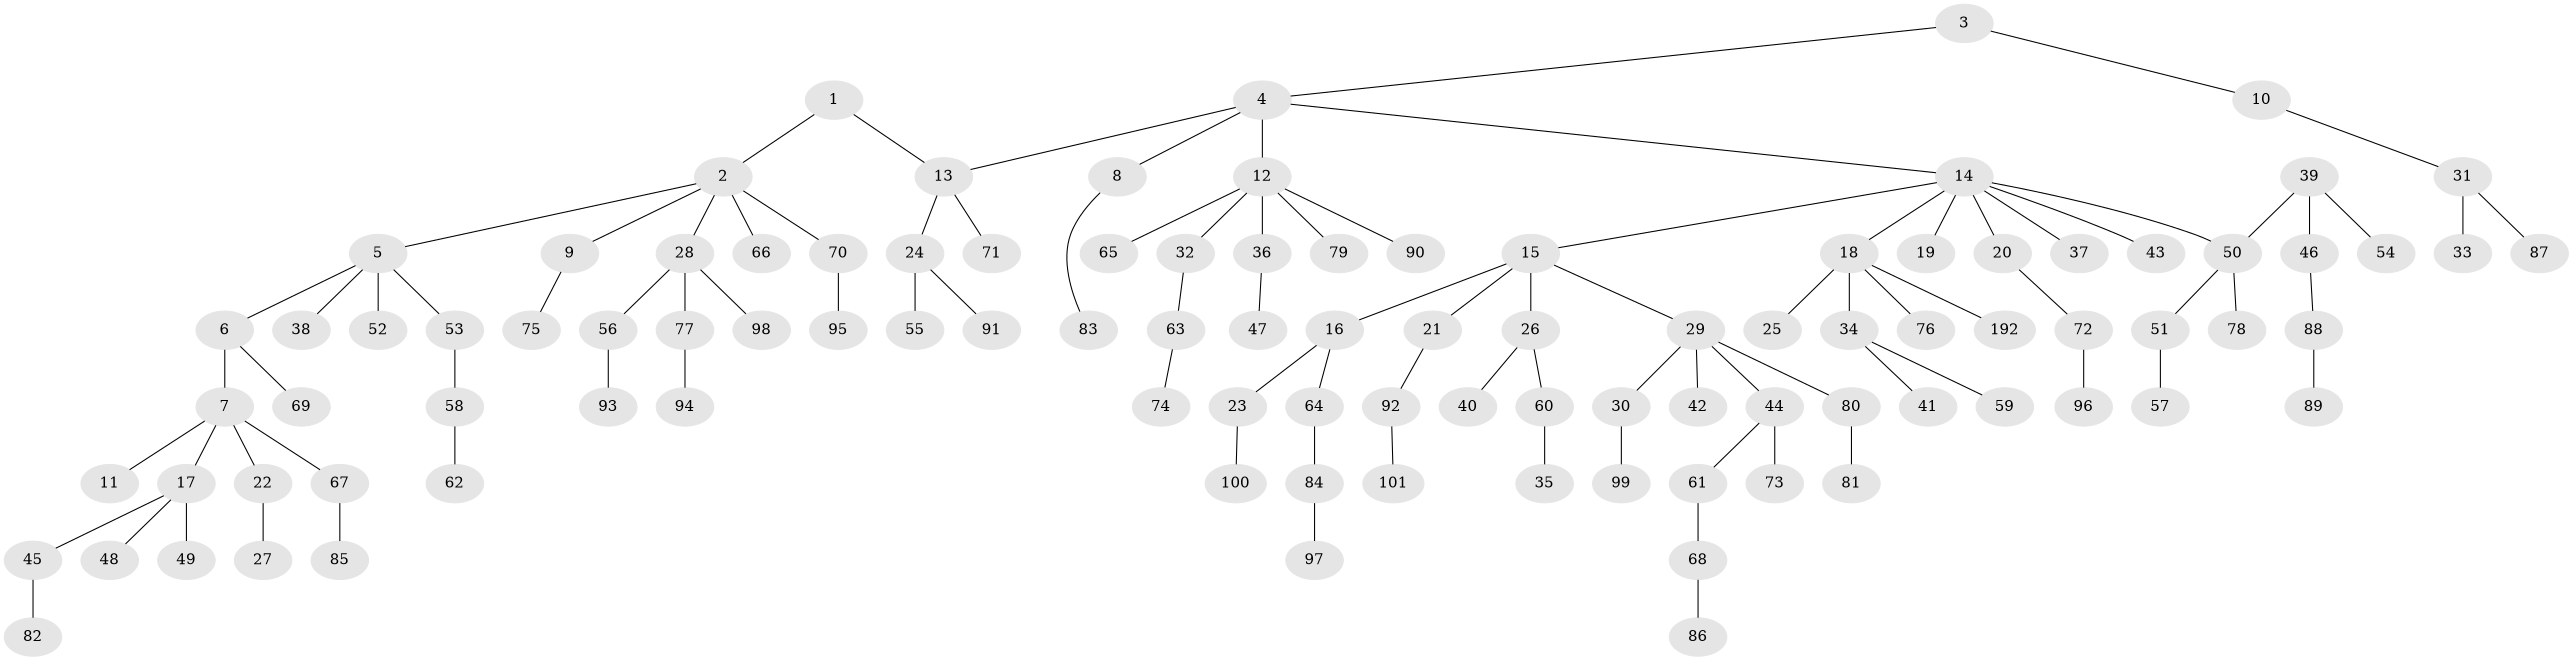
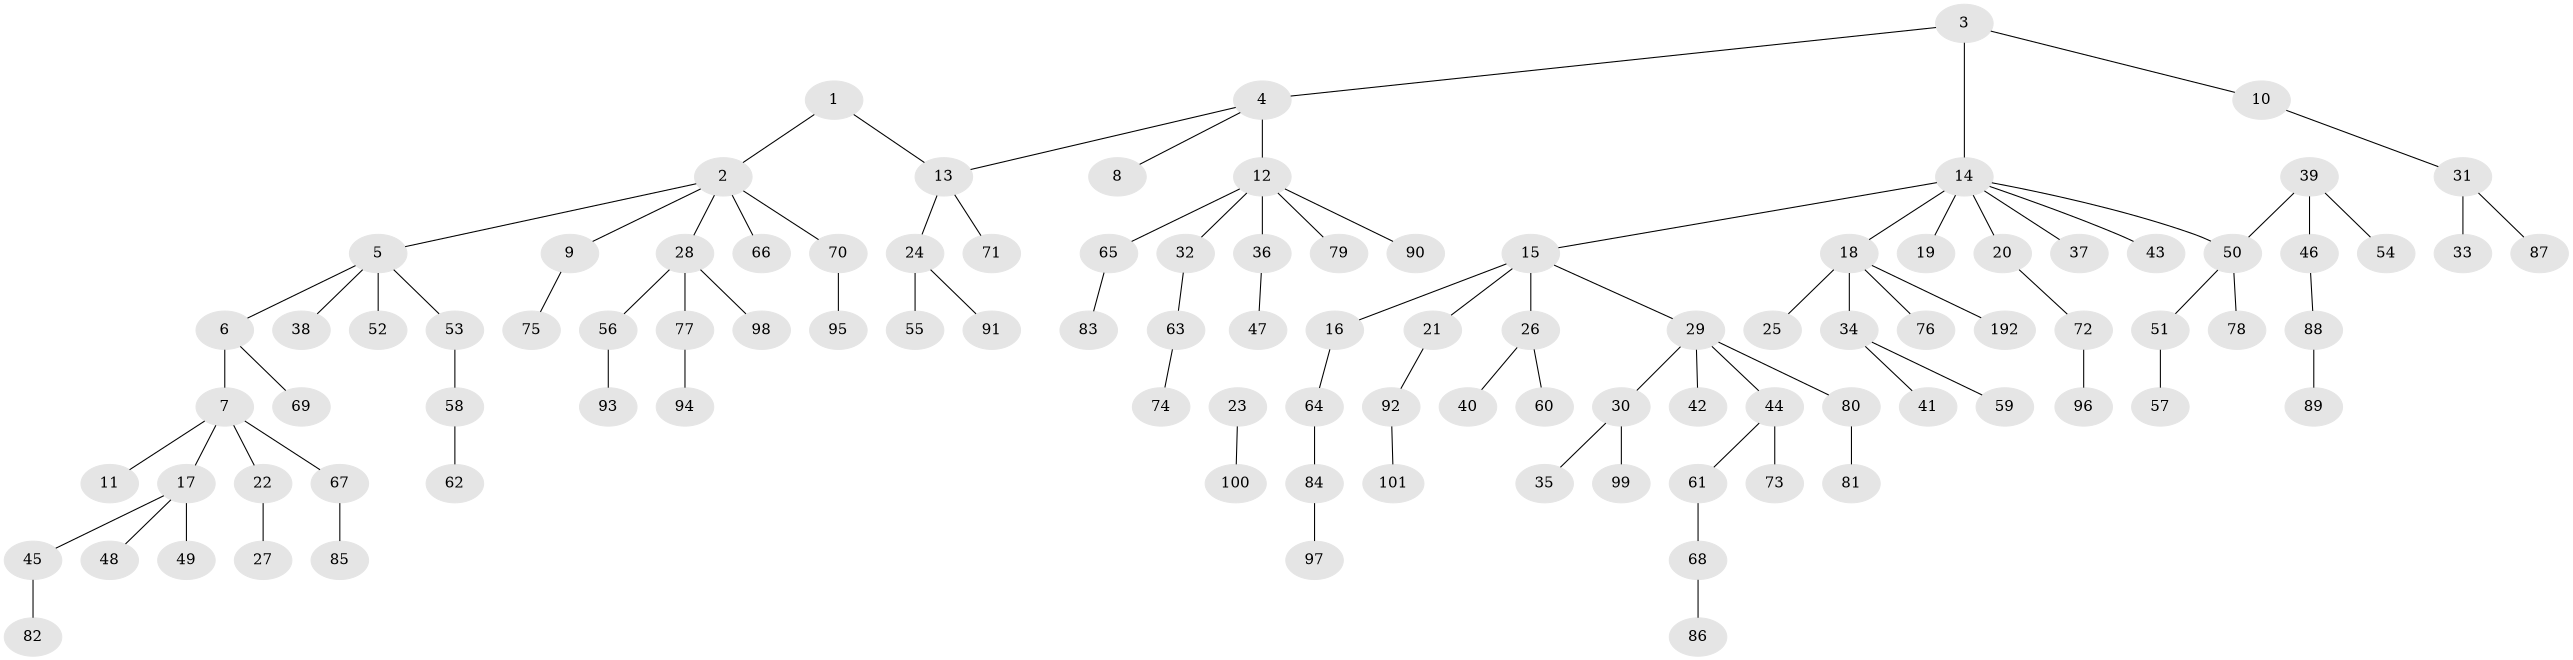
edge "4" -- "14": now "3" -- "14"
edge "8" -- "83": now "65" -- "83"
edge "16" -- "23": removed
edge "60" -- "35": now "30" -- "35"
